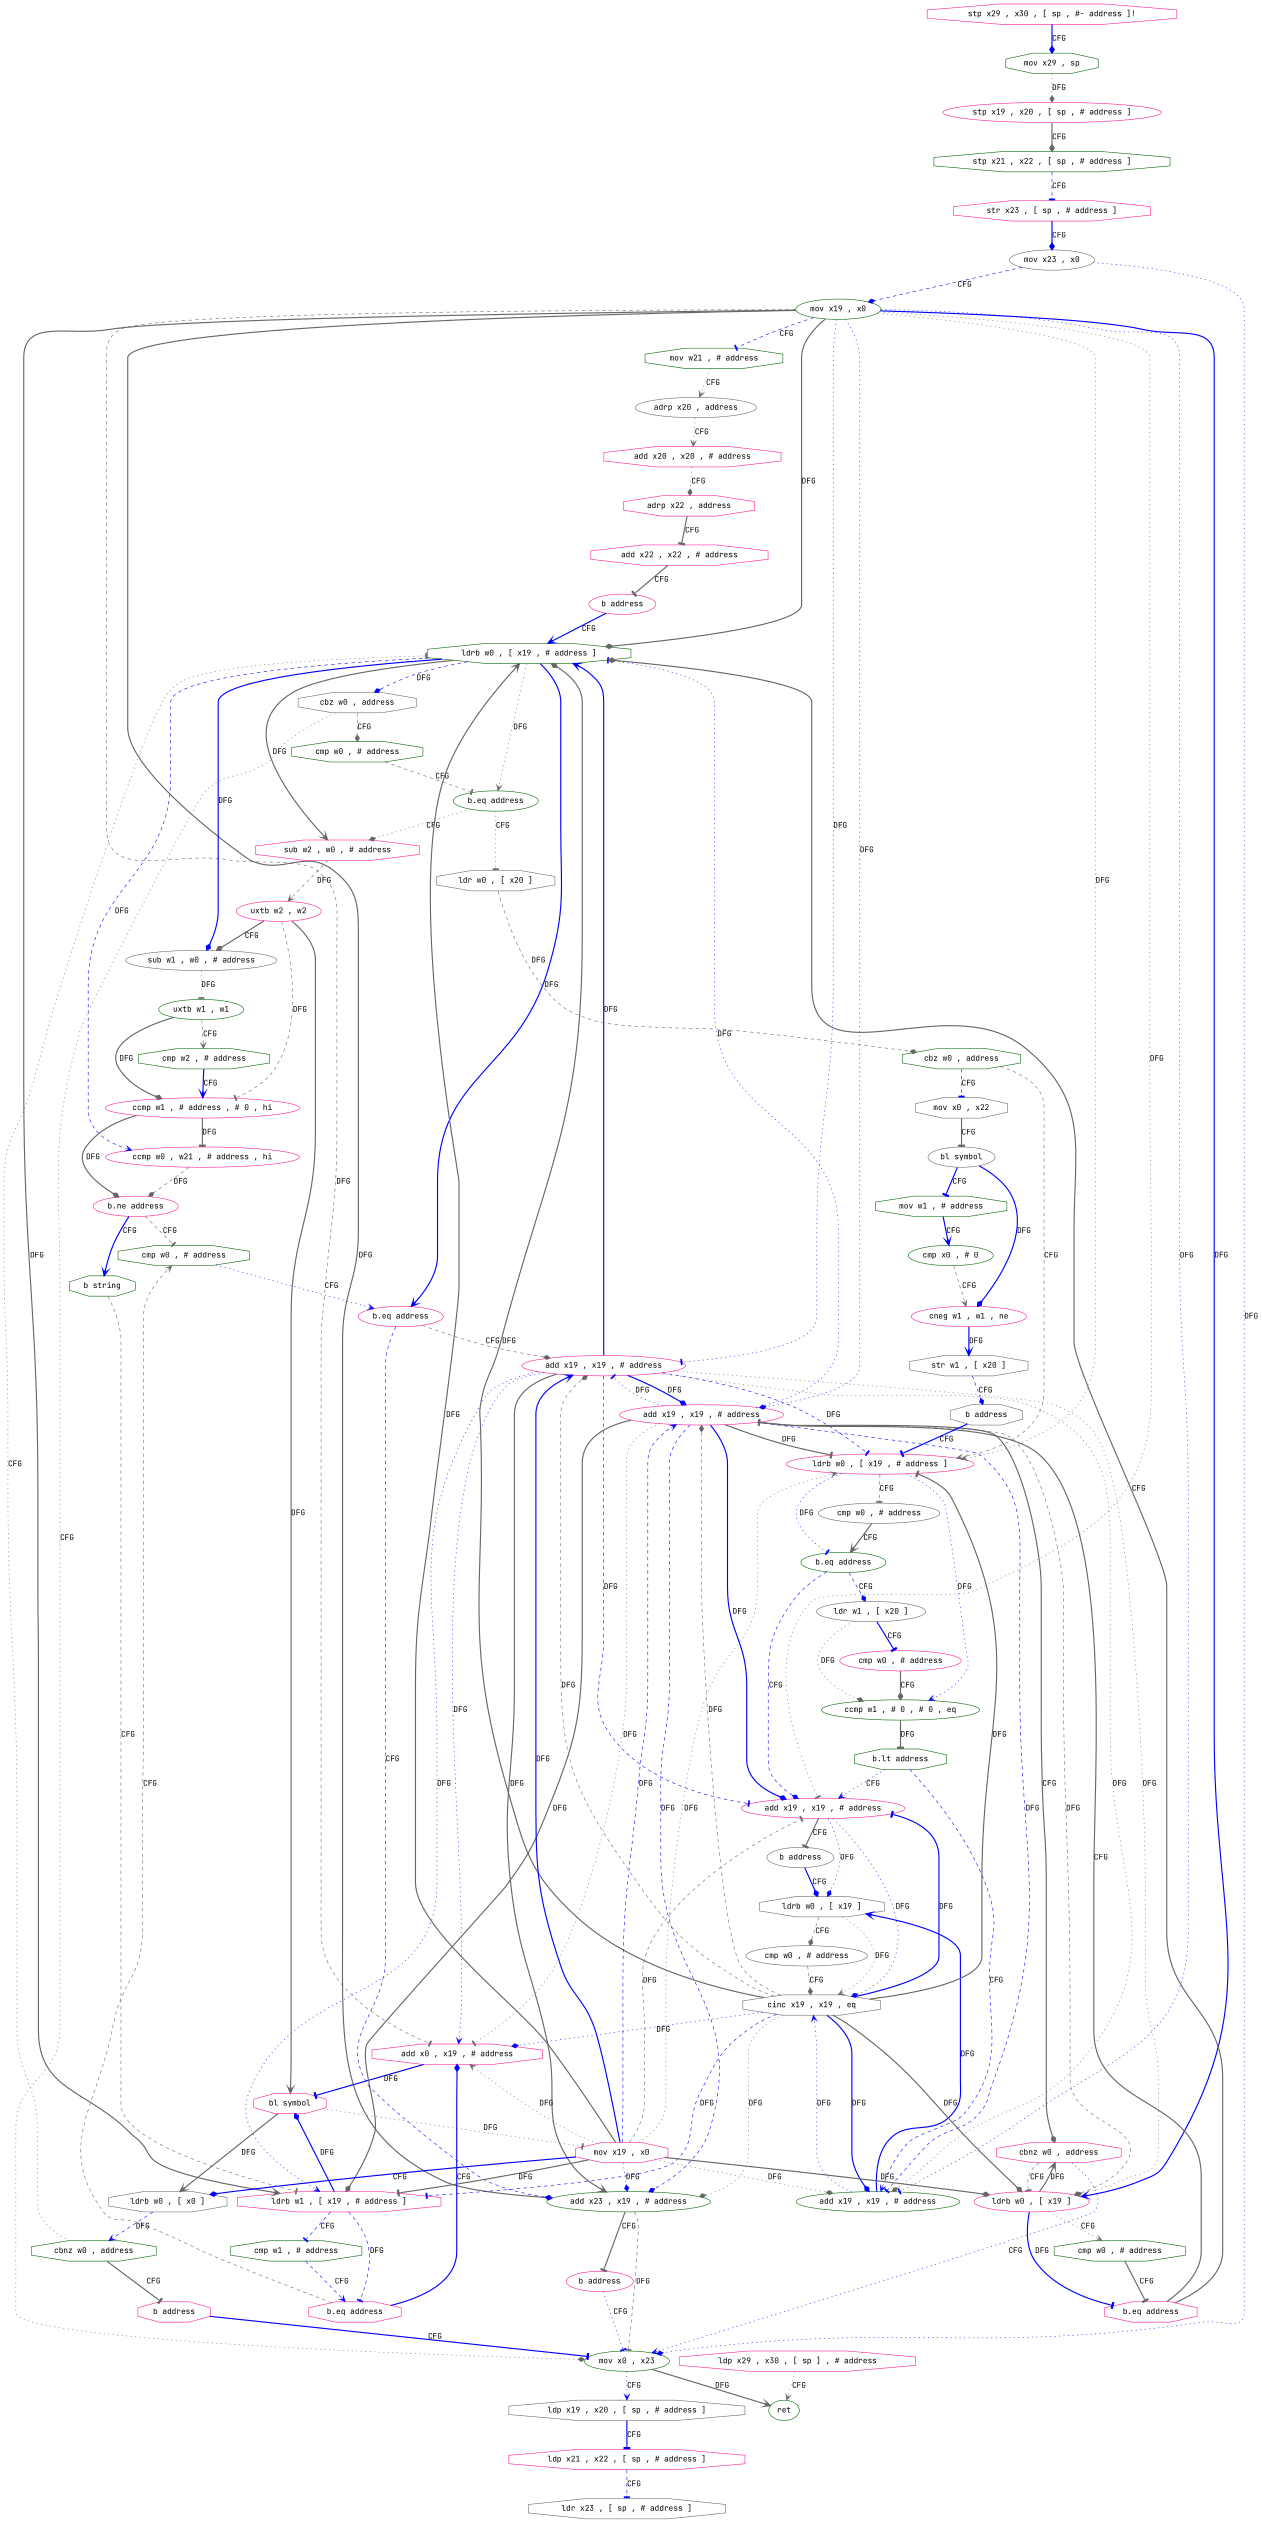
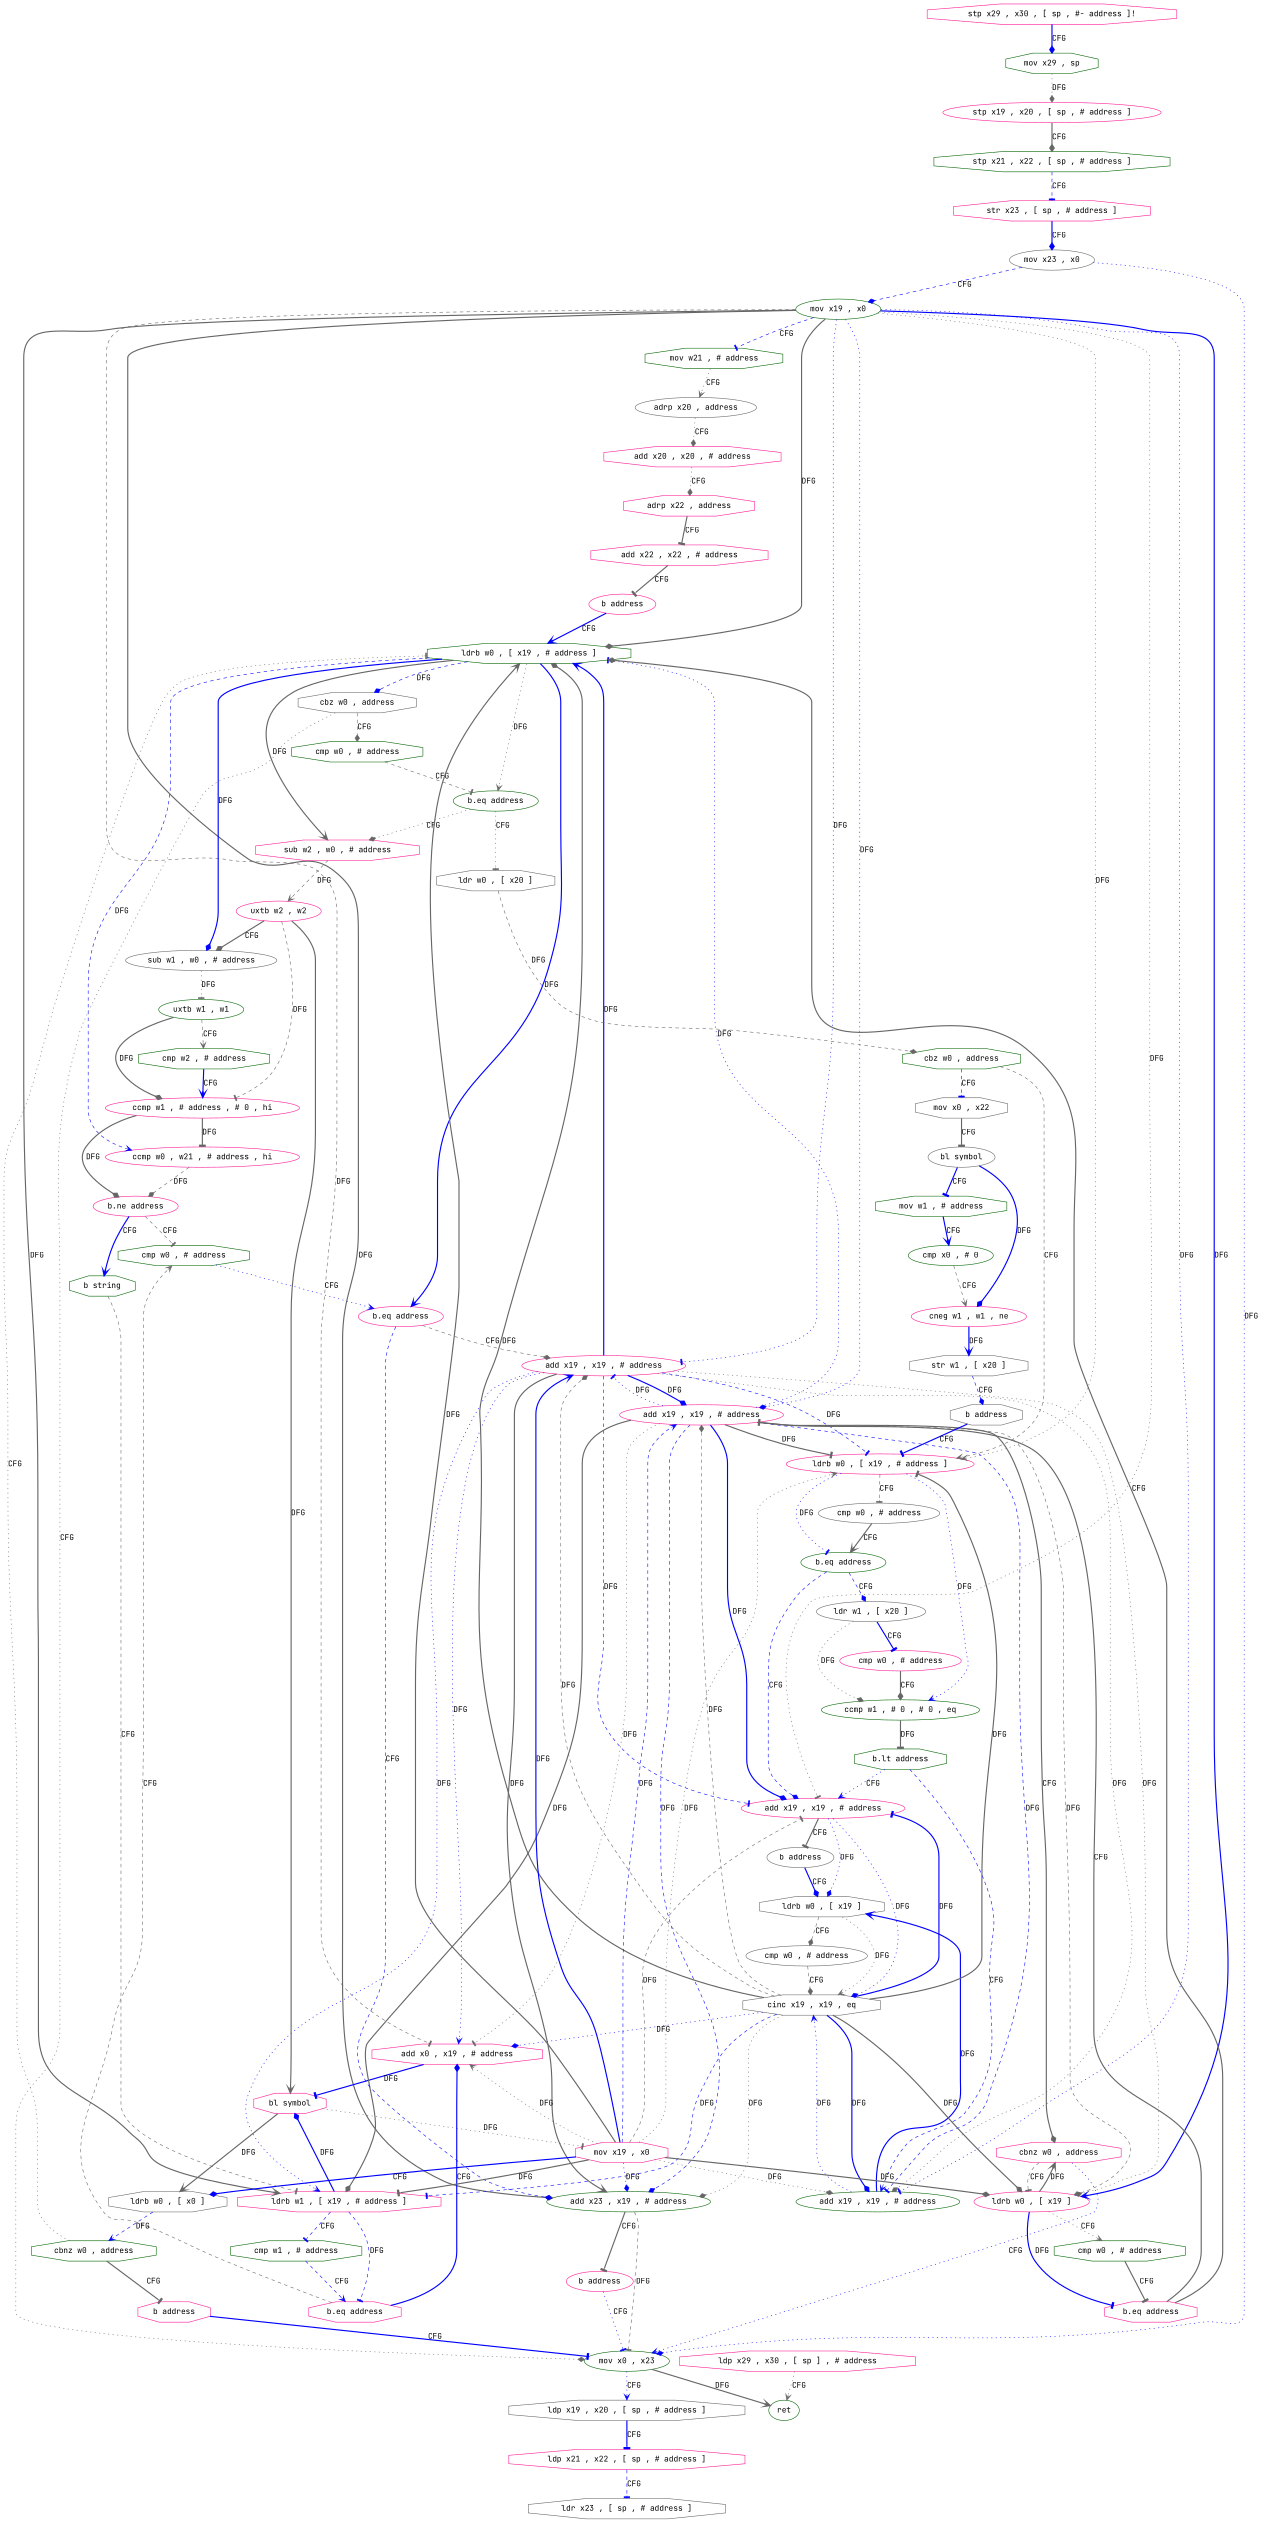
edge "adrp x20 , address" -> "add x20 , x20 , # address": arrowhead vee -> diamond
